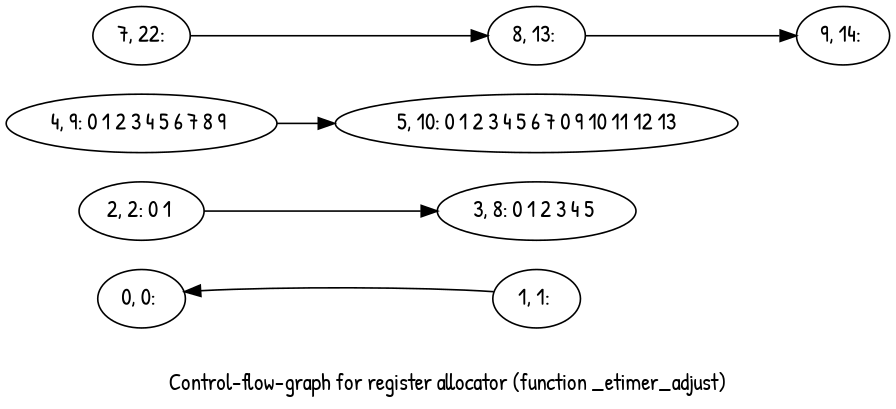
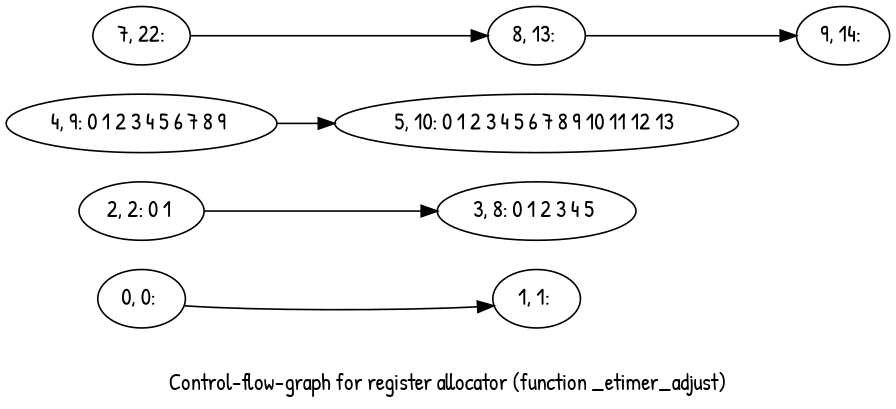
node "5, 10: 0 1 2 3 4 5 6 7 0 9 10 11 12 13": label "5, 10: 0 1 2 3 4 5 6 7 0 9 10 11 12 13" -> "5, 10: 0 1 2 3 4 5 6 7 8 9 10 11 12 13"
edge "1, 1:" -> "0, 0:": reversed
